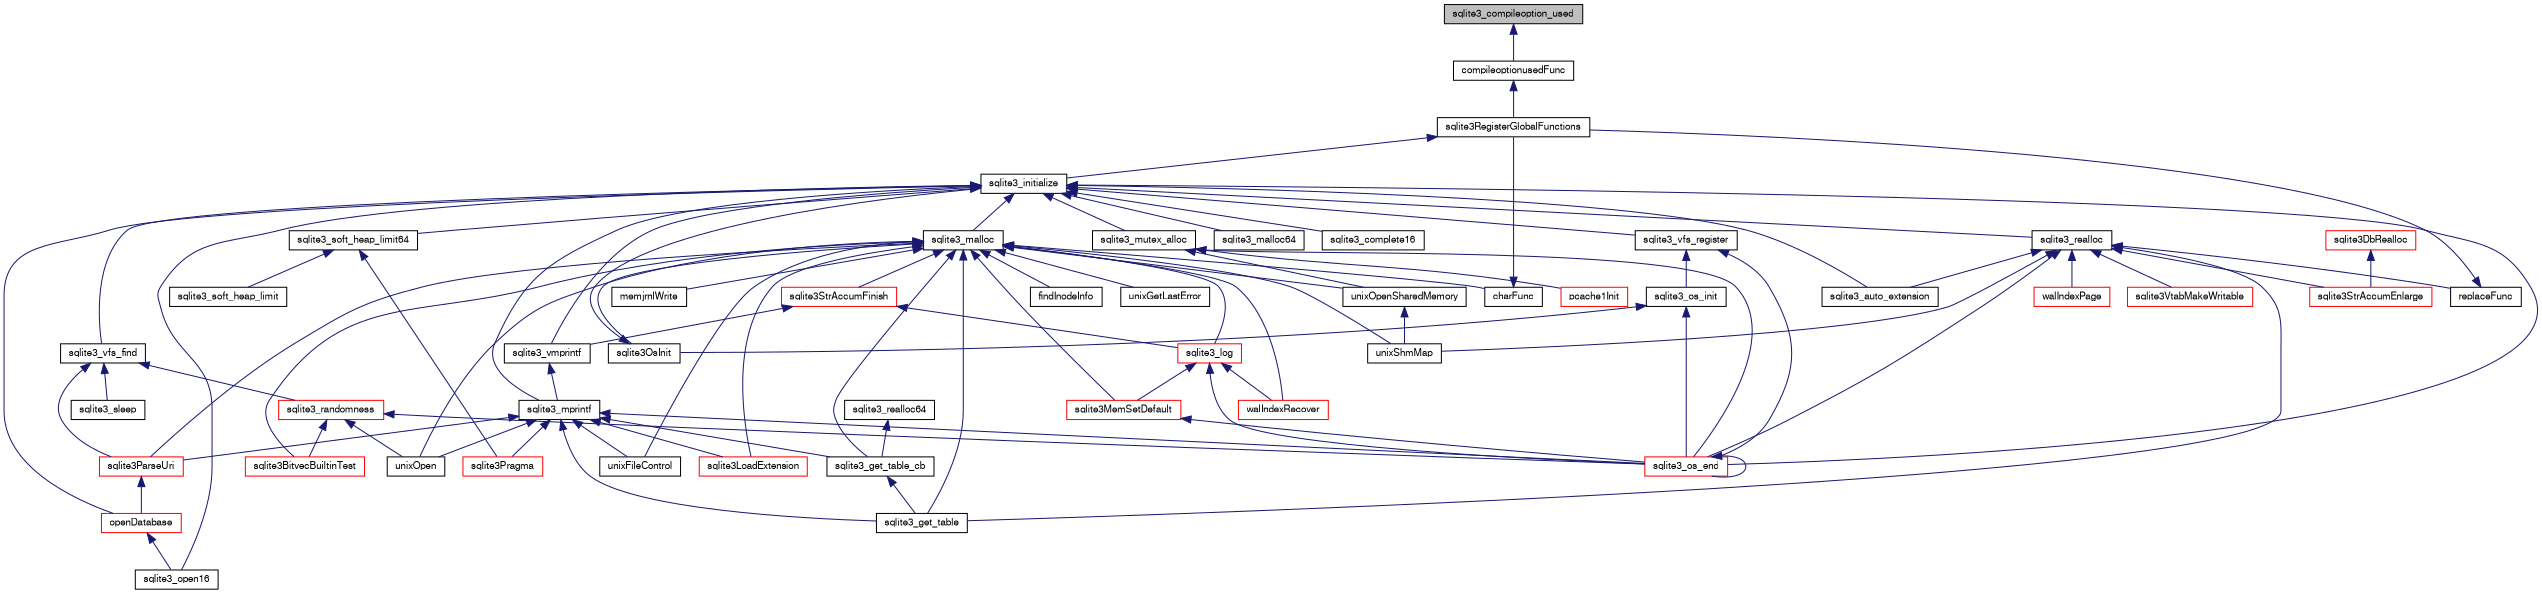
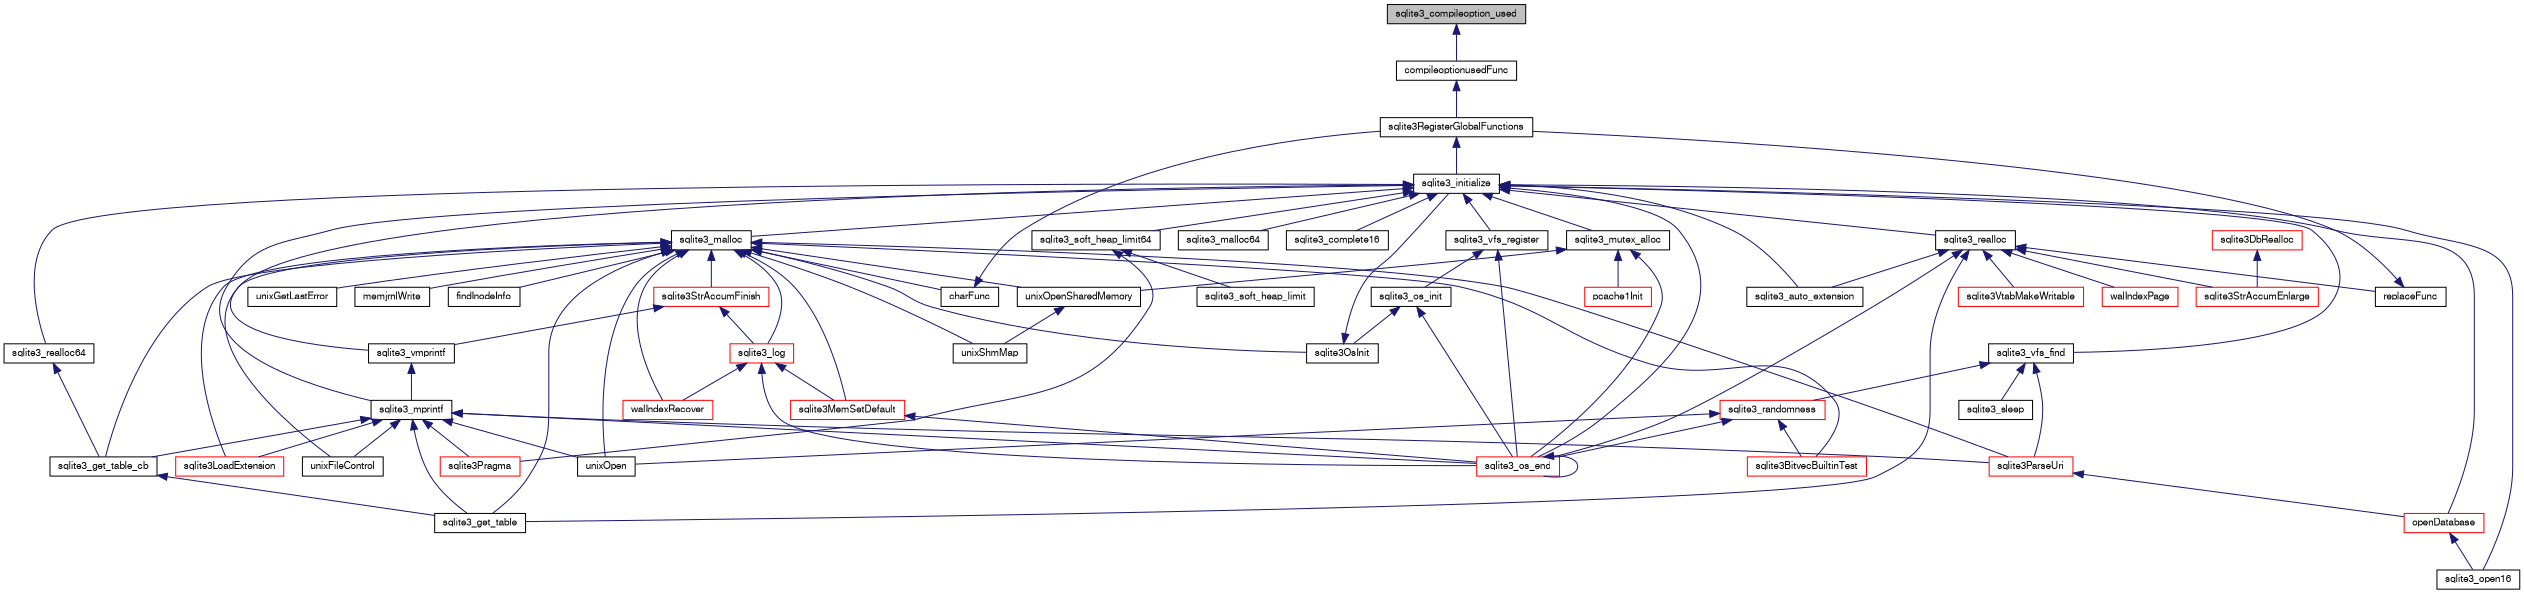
edge "sqlite3_realloc64" -> "sqlite3_initialize": added
edge "unixShmMap" -> "sqlite3_realloc": removed
